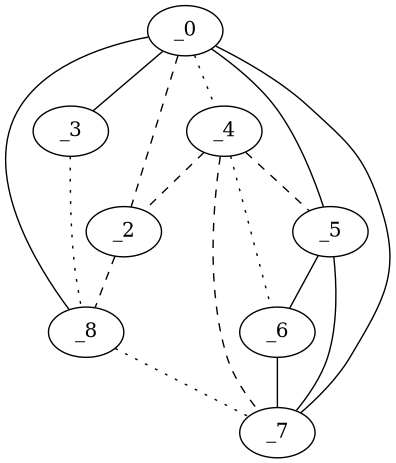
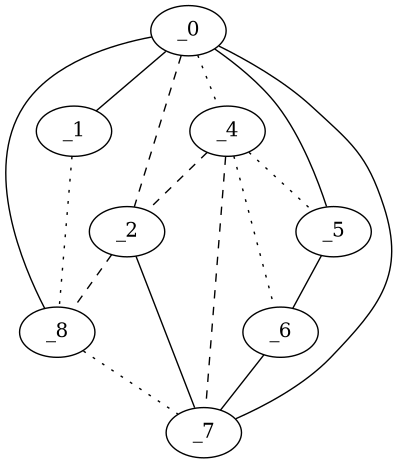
node "_3": label "_3" -> "_1"
edge "_4" -- "_5": style dashed -> dotted
edge "_5" -- "_7": now "_2" -- "_7"
